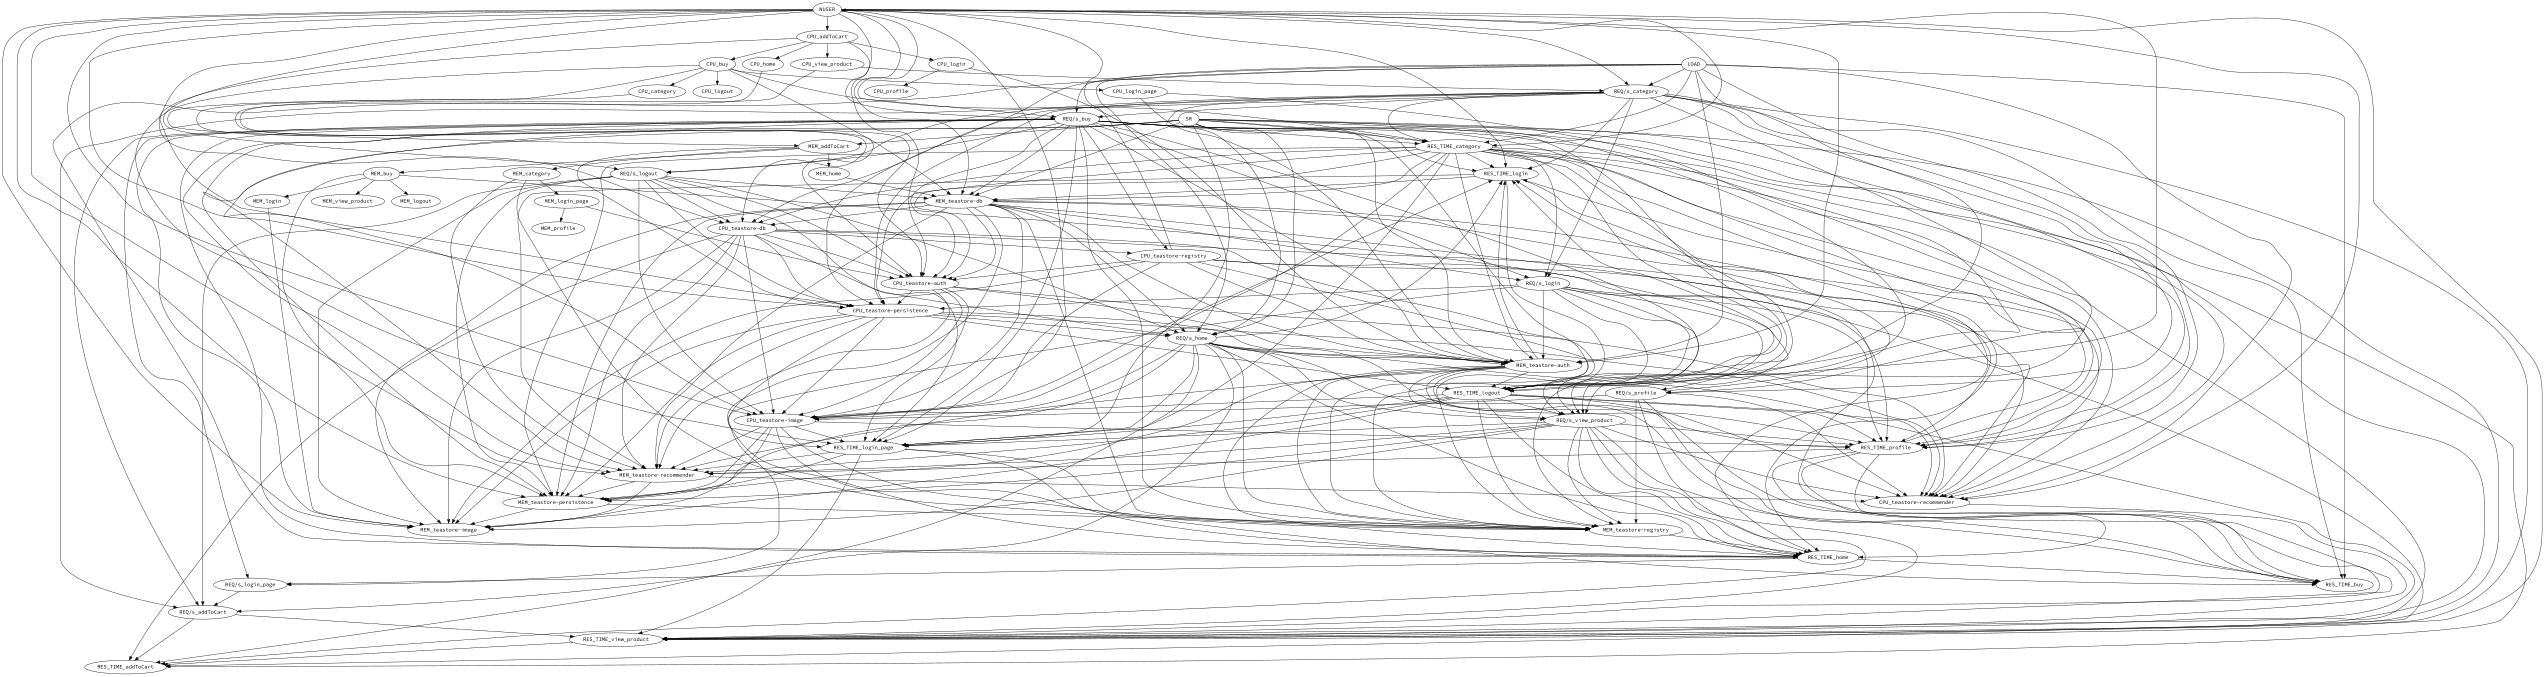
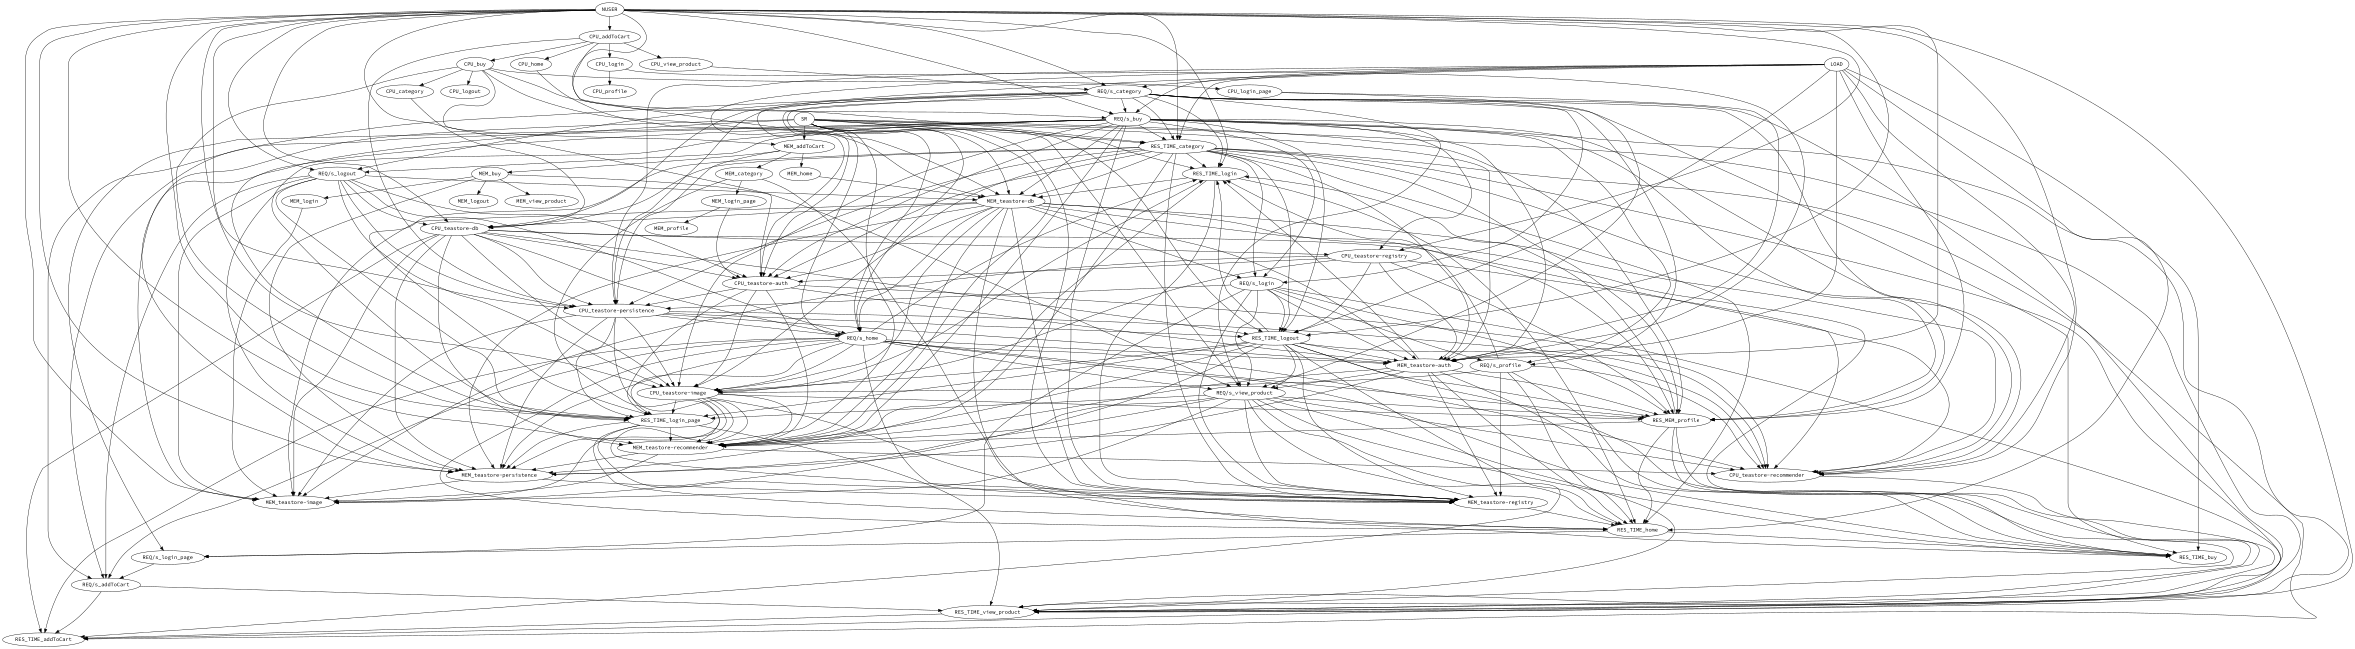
edge "CPU_teastore-registry" -> "NUSER": reversed
edge "CPU_view_product" -> "CPU_teastore-auth": now "LOAD" -> "CPU_teastore-auth"
edge "REQ/s_category" -> "MEM_teastore-recommender": added
edge "MEM_teastore-auth" -> "RES_TIME_logout": reversed
node "RES_TIME_profile": label "RES_TIME_profile" -> "RES_MEM_profile"
edge "REQ/s_buy" -> "RES_TIME_home": removed
